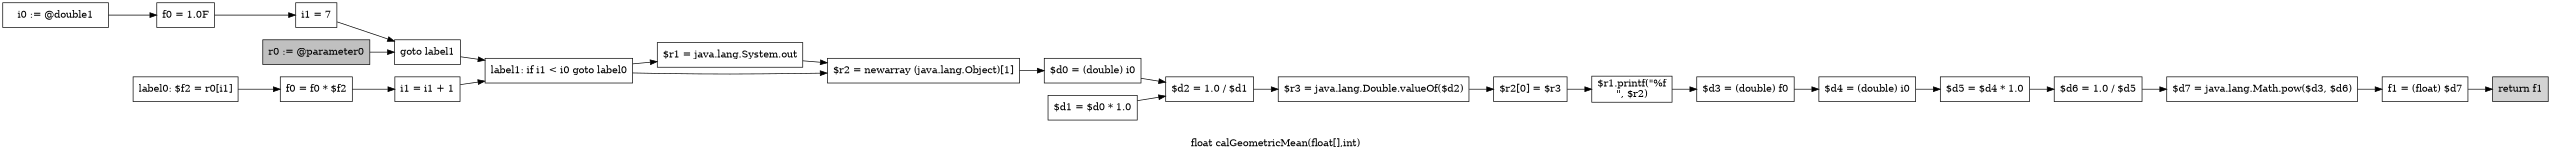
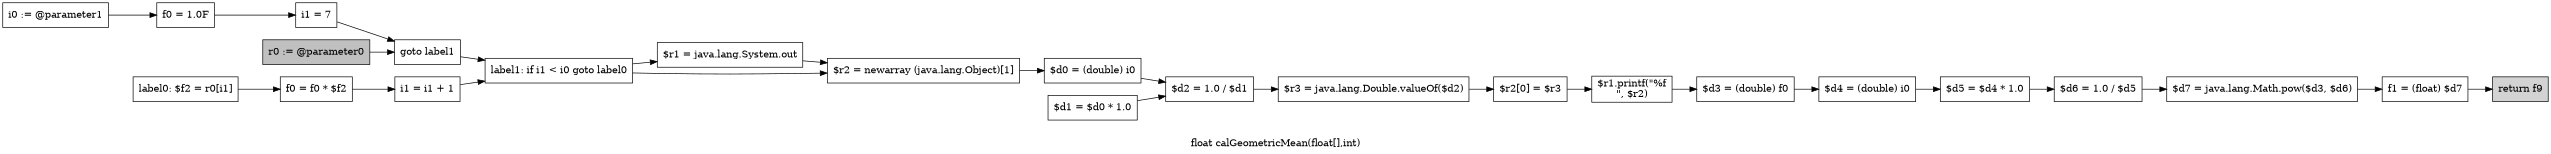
node "i0 := @double1": label "i0 := @double1" -> "i0 := @parameter1"
node "return f1": label "return f1" -> "return f9"
